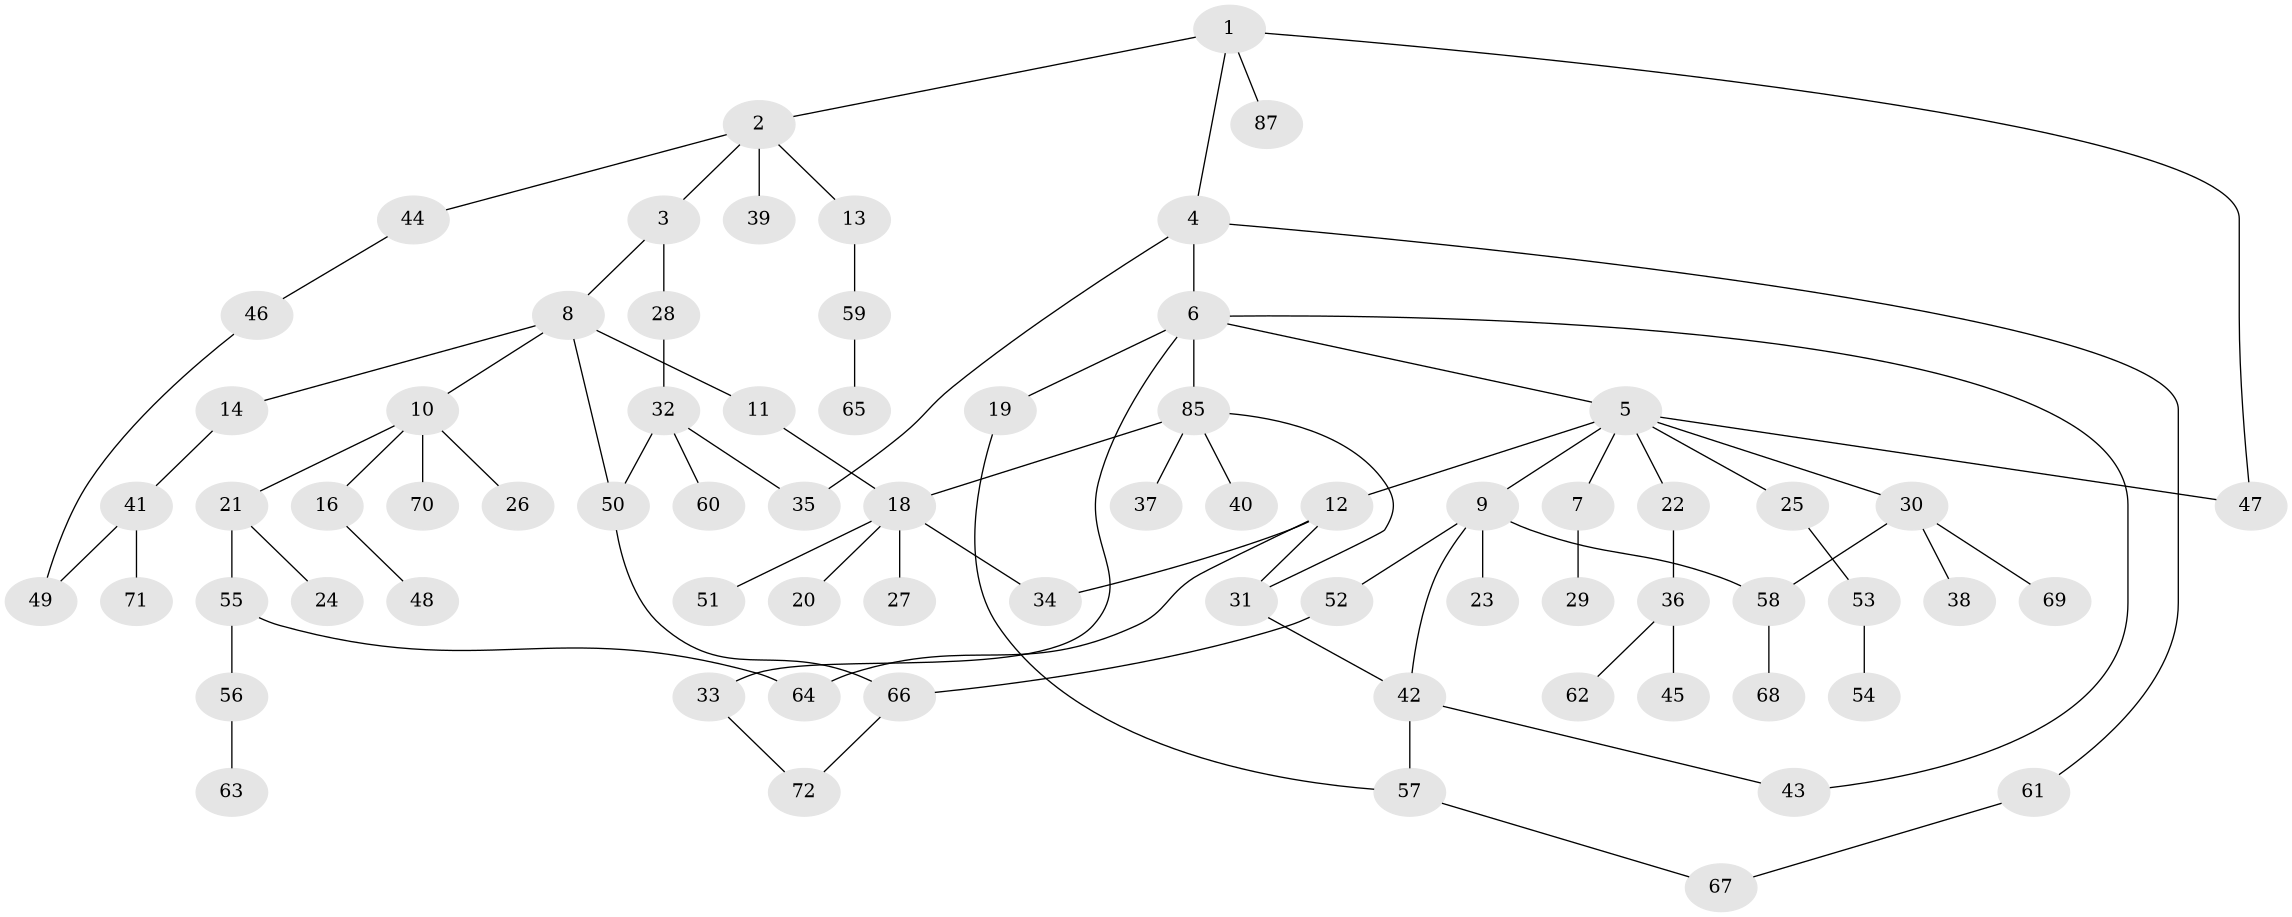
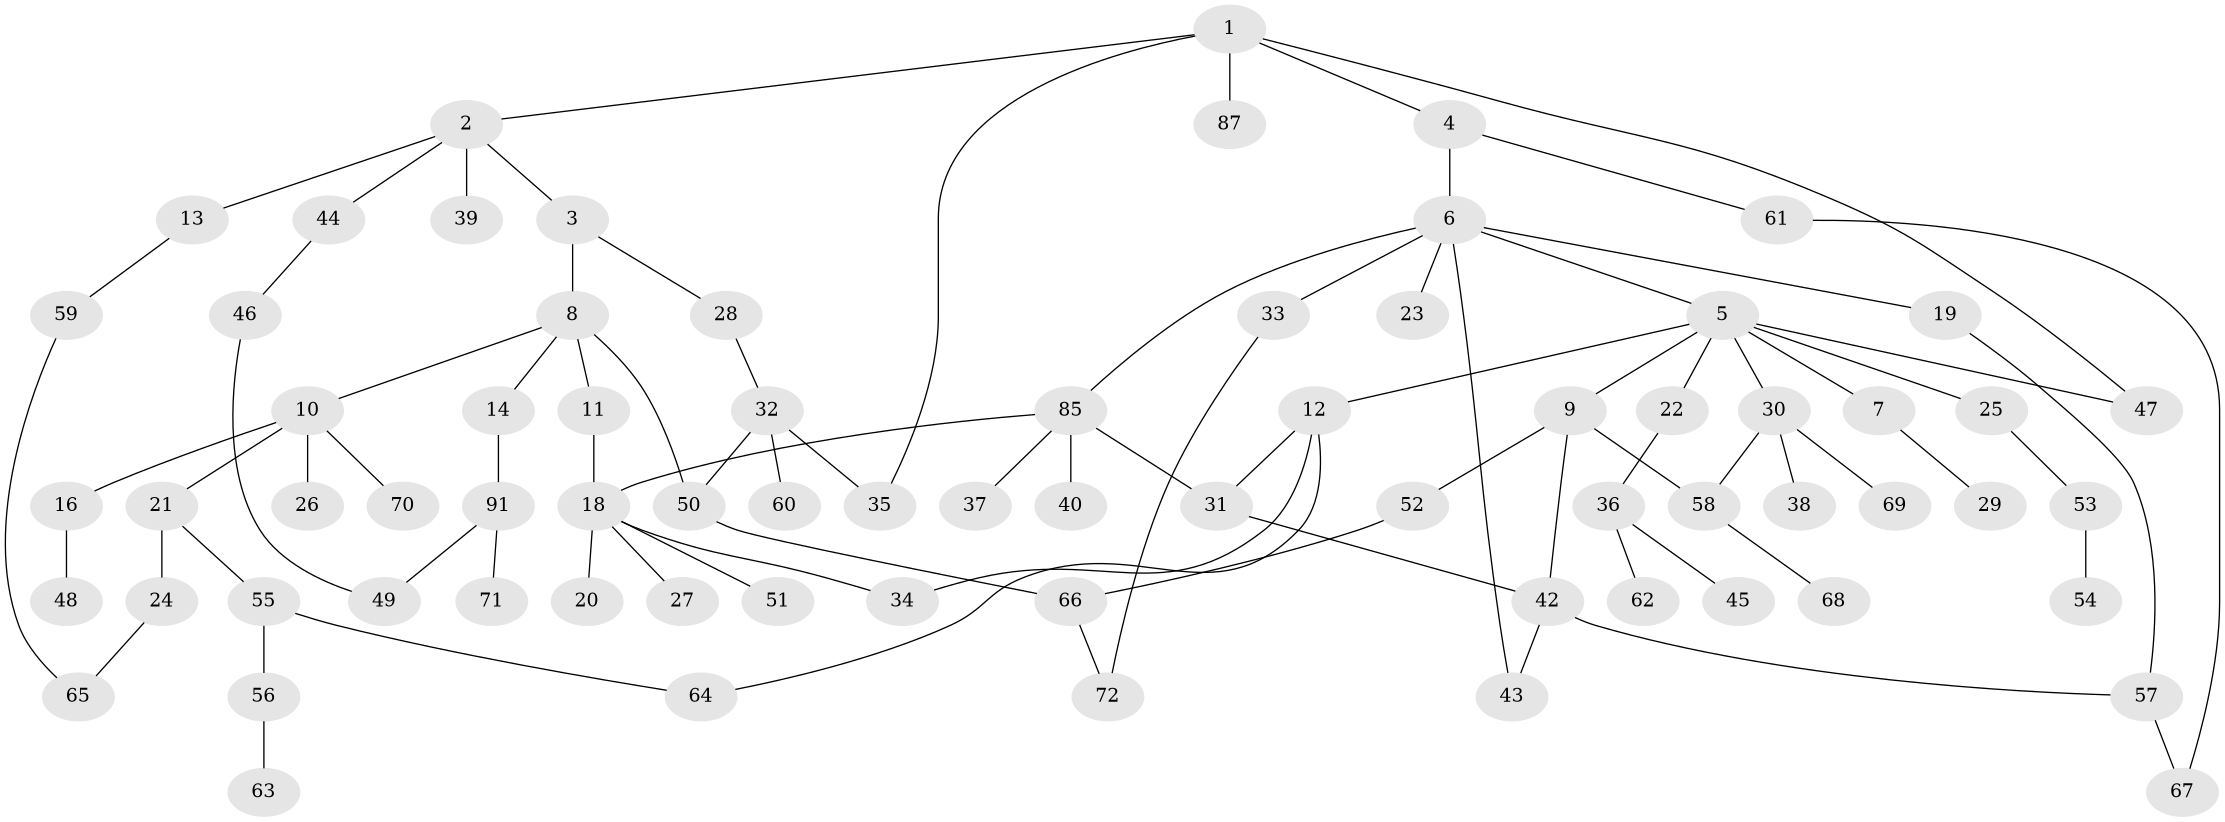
edge "4" -- "35": now "1" -- "35"
node "41": label "41" -> "91"
edge "9" -- "23": now "6" -- "23"
edge "24" -- "65": added
